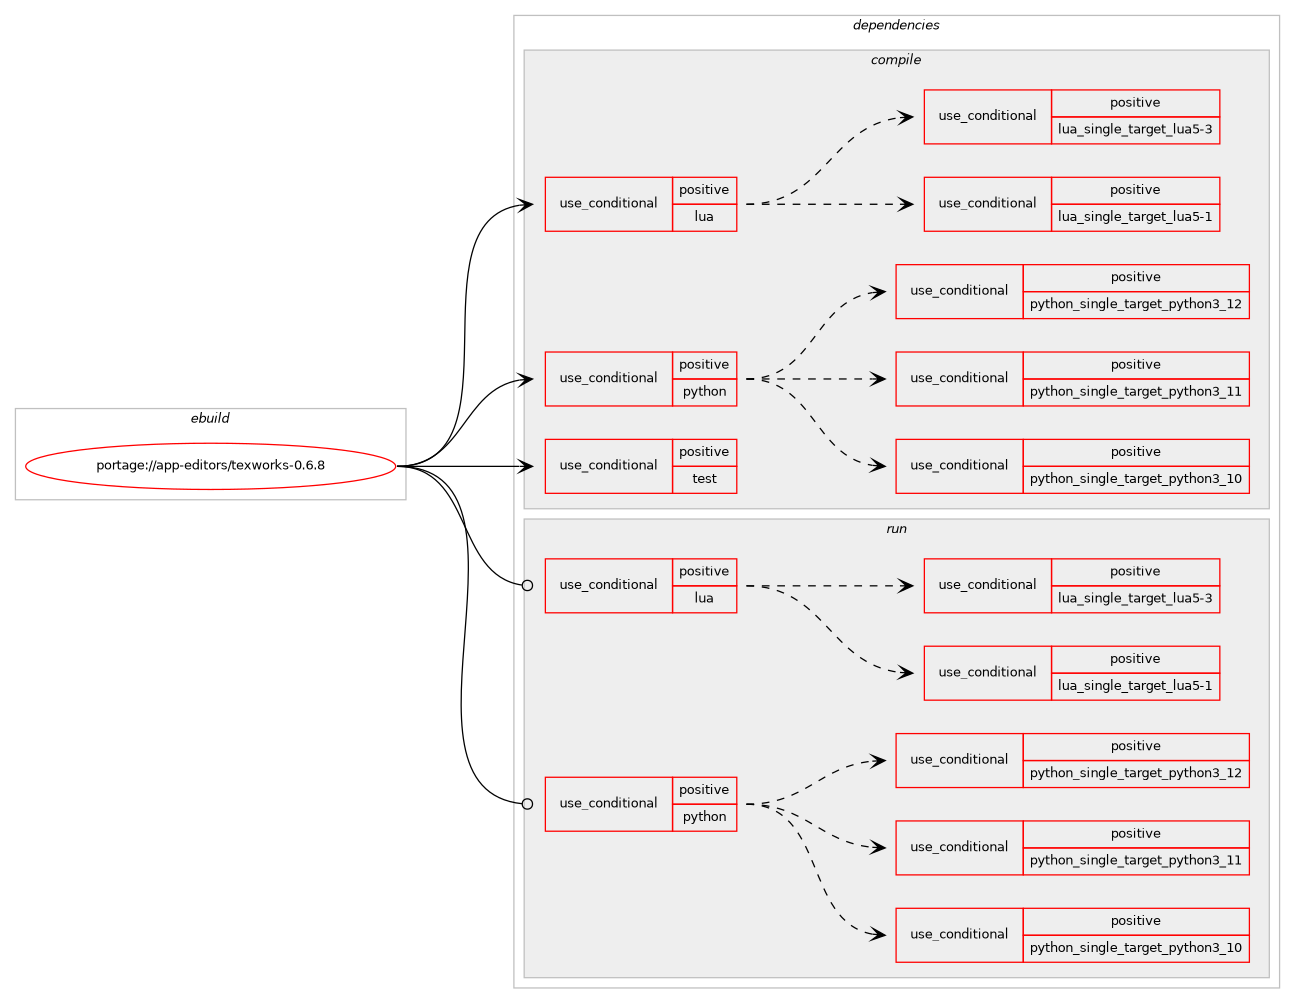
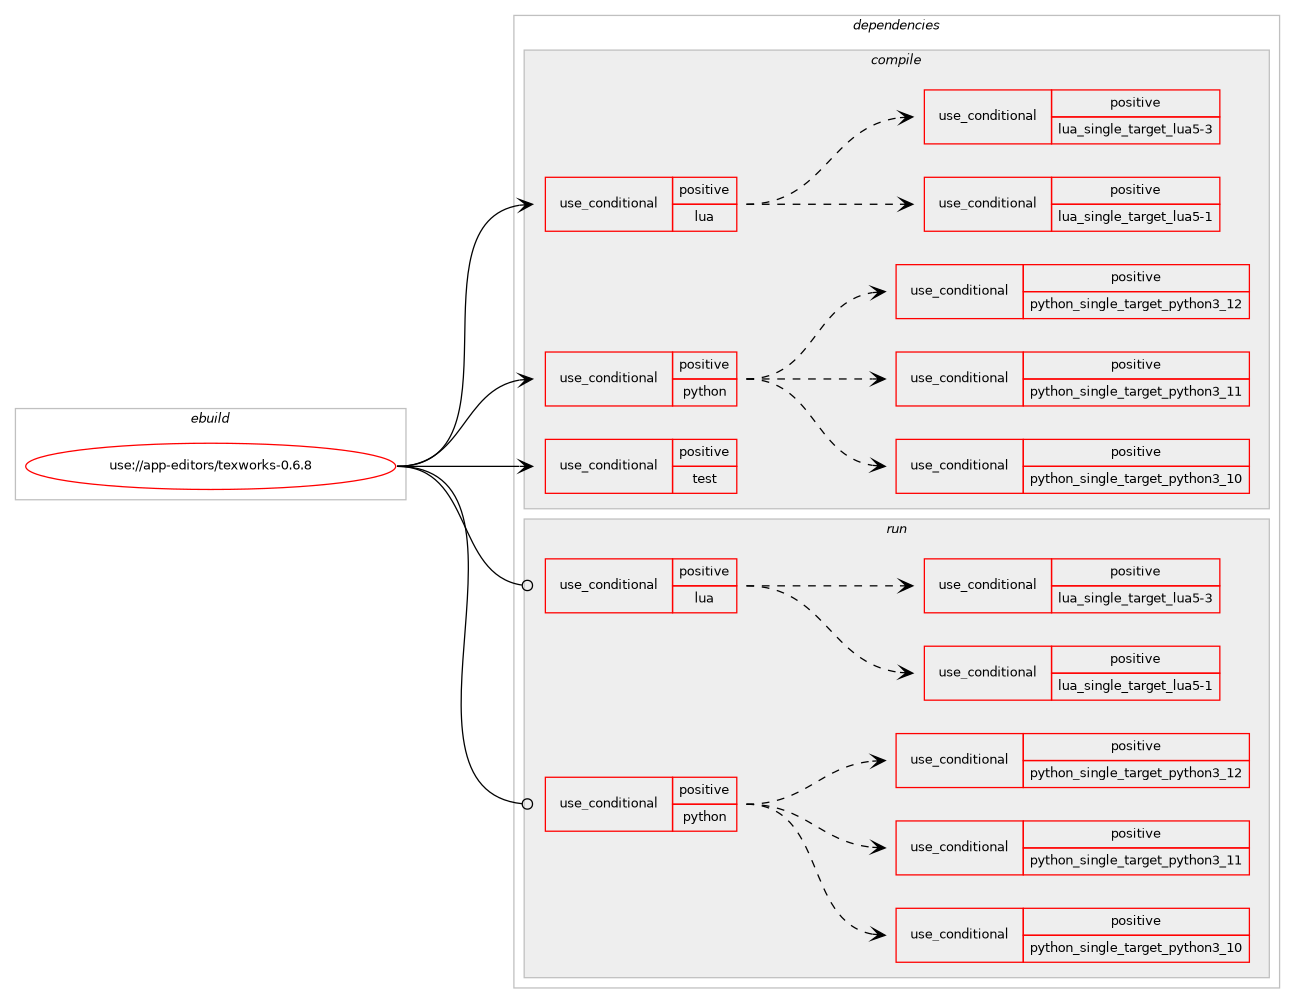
node "portage://app-editors/texworks-0.6.8": label "portage://app-editors/texworks-0.6.8" -> "use://app-editors/texworks-0.6.8"
